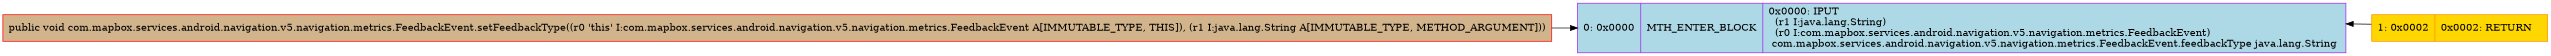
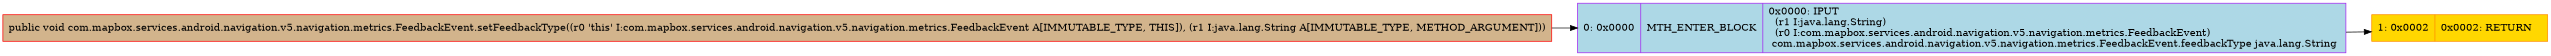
edge "1: 0x0002" -> "0: 0x0000": reversed
